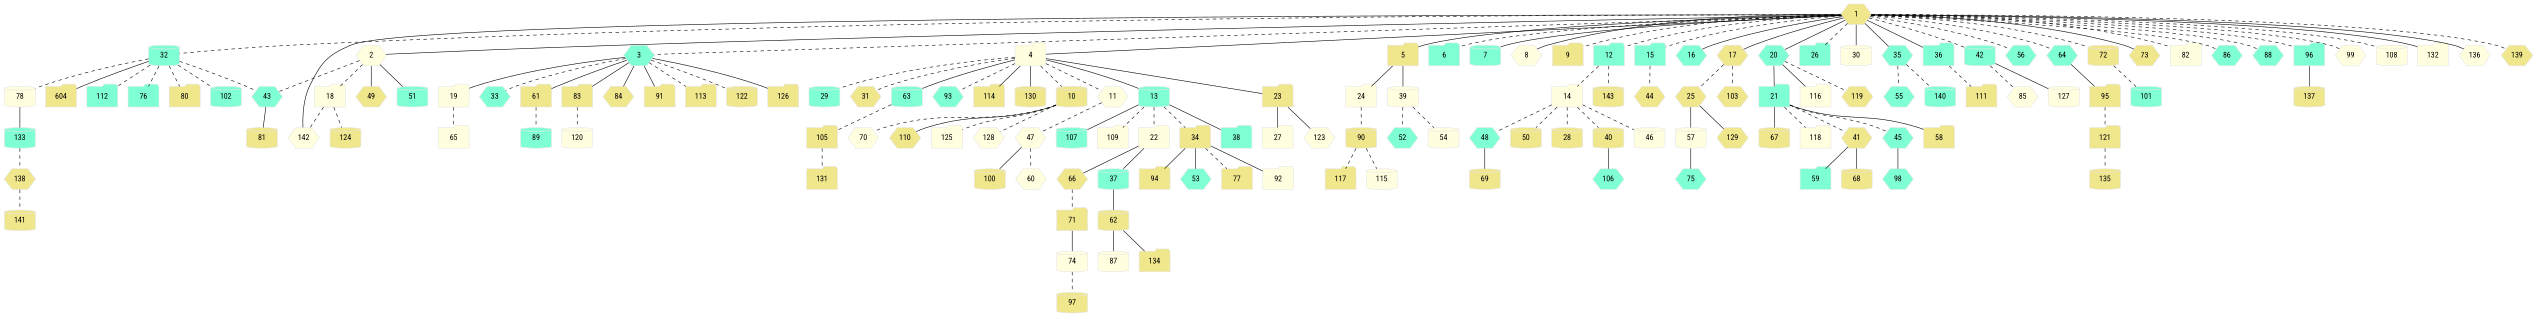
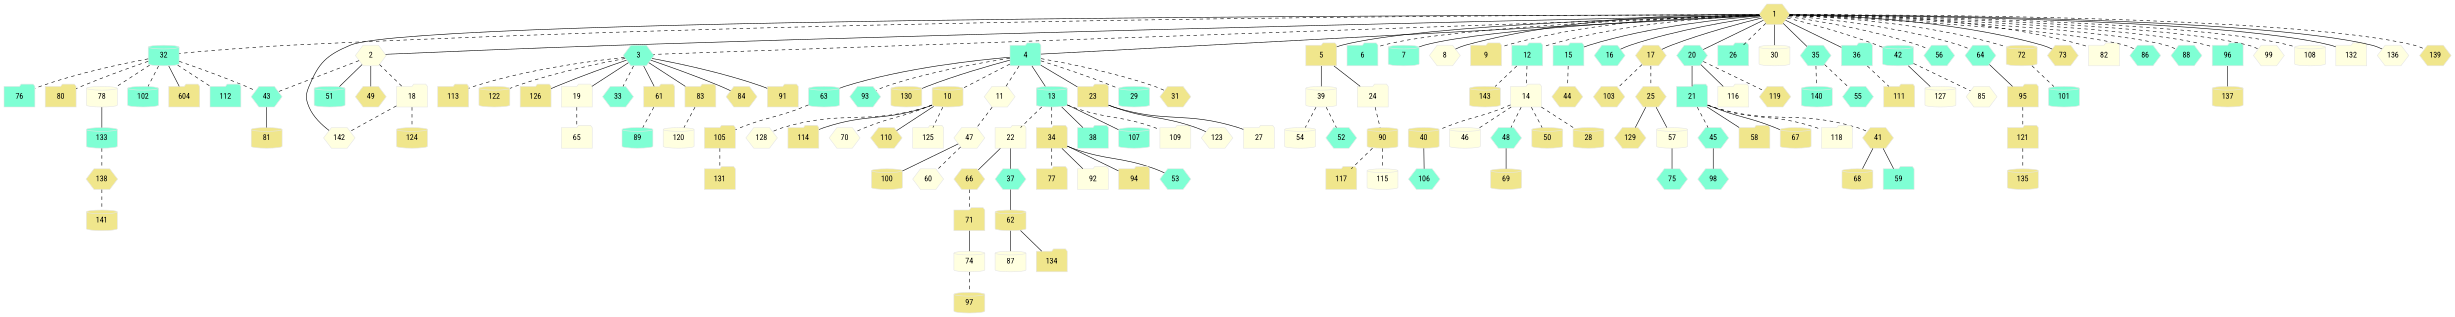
edge "1" -- "15": style dashed -> solid
node "4": fillcolor lightyellow -> aquamarine
edge "4" -- "114": now "10" -- "114"
node "37": shape cylinder -> hexagon
